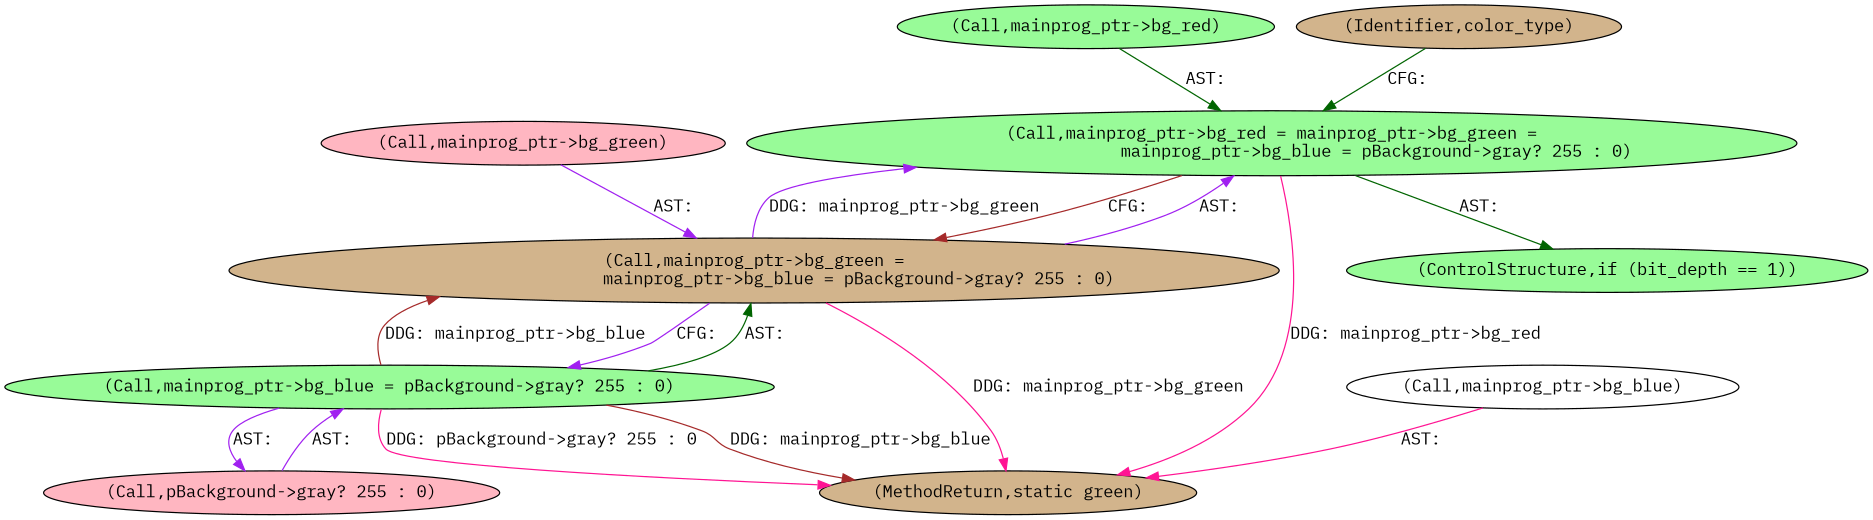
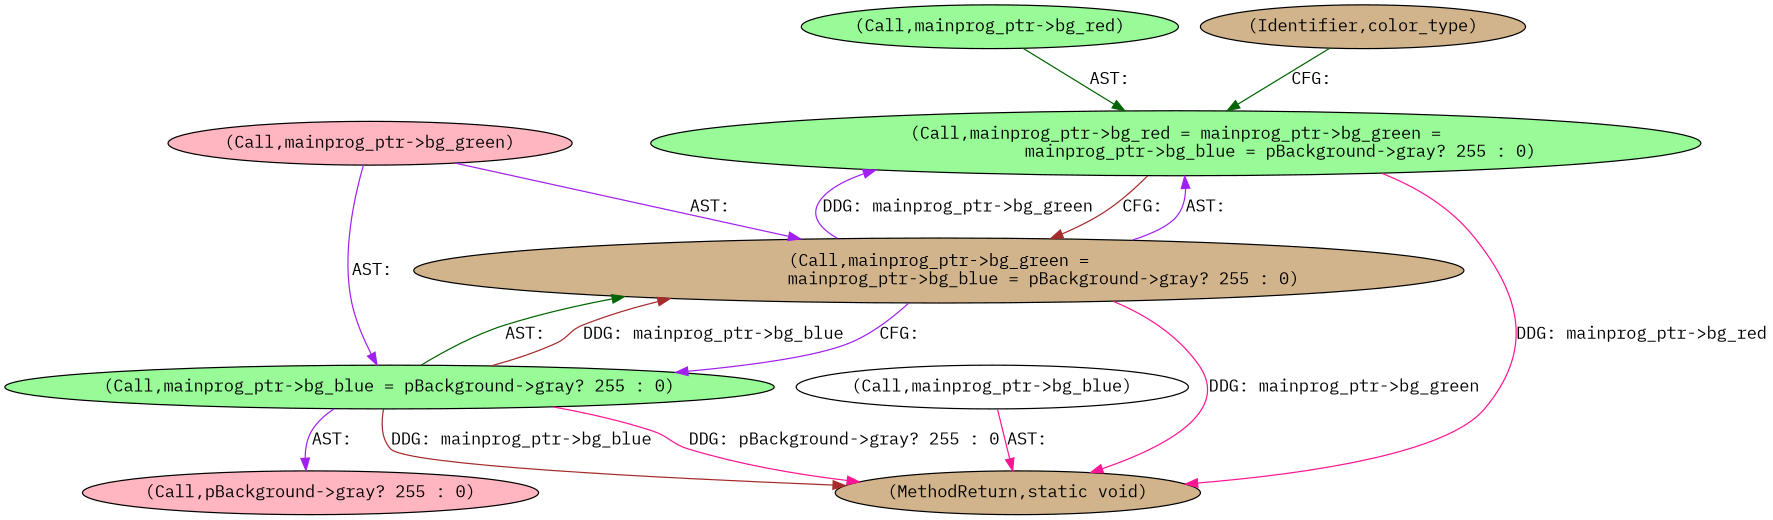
node "(ControlStructure,if (bit_depth == 1))": removed
edge "(Call,pBackground->gray? 255 : 0)" -> "(Call,mainprog_ptr->bg_blue = pBackground->gray? 255 : 0)": now "(Call,mainprog_ptr->bg_green)" -> "(Call,mainprog_ptr->bg_blue = pBackground->gray? 255 : 0)"
node "(MethodReturn,static green)": label "(MethodReturn,static green)" -> "(MethodReturn,static void)"
